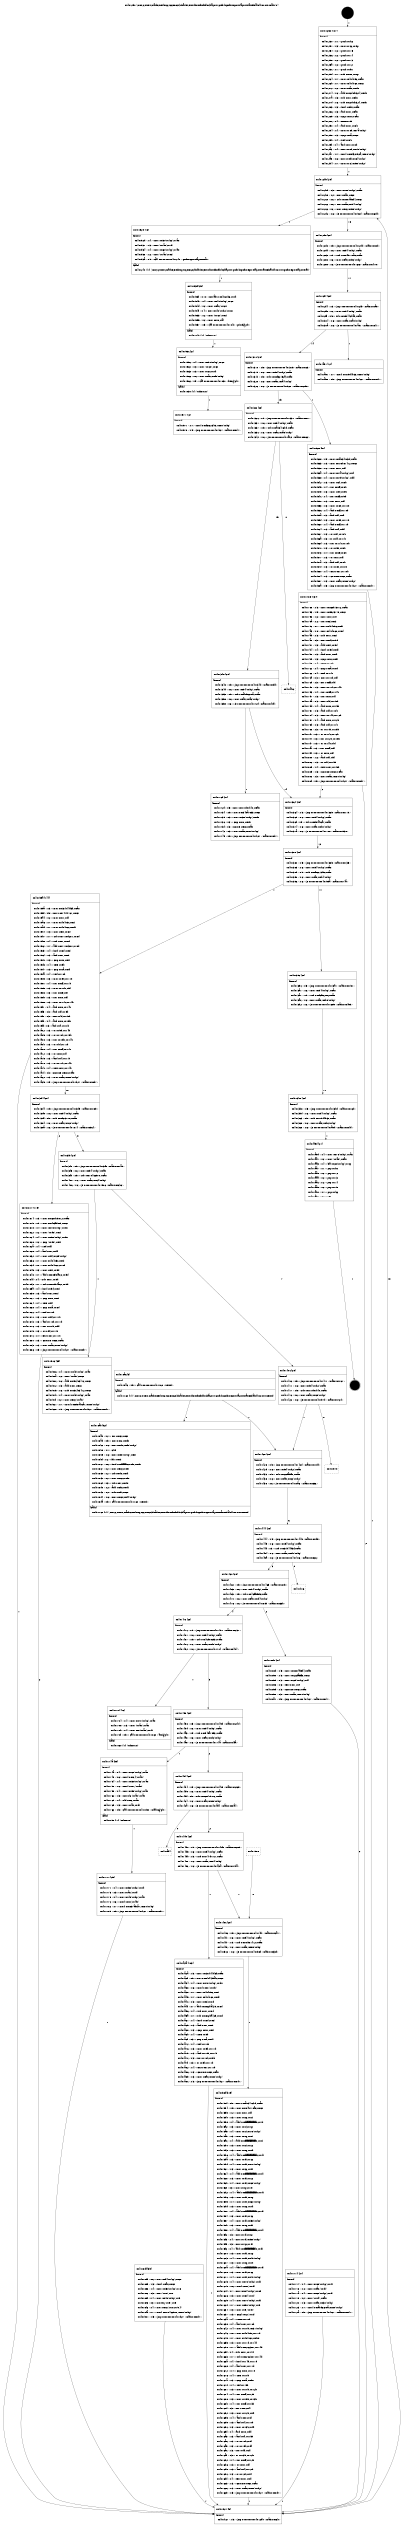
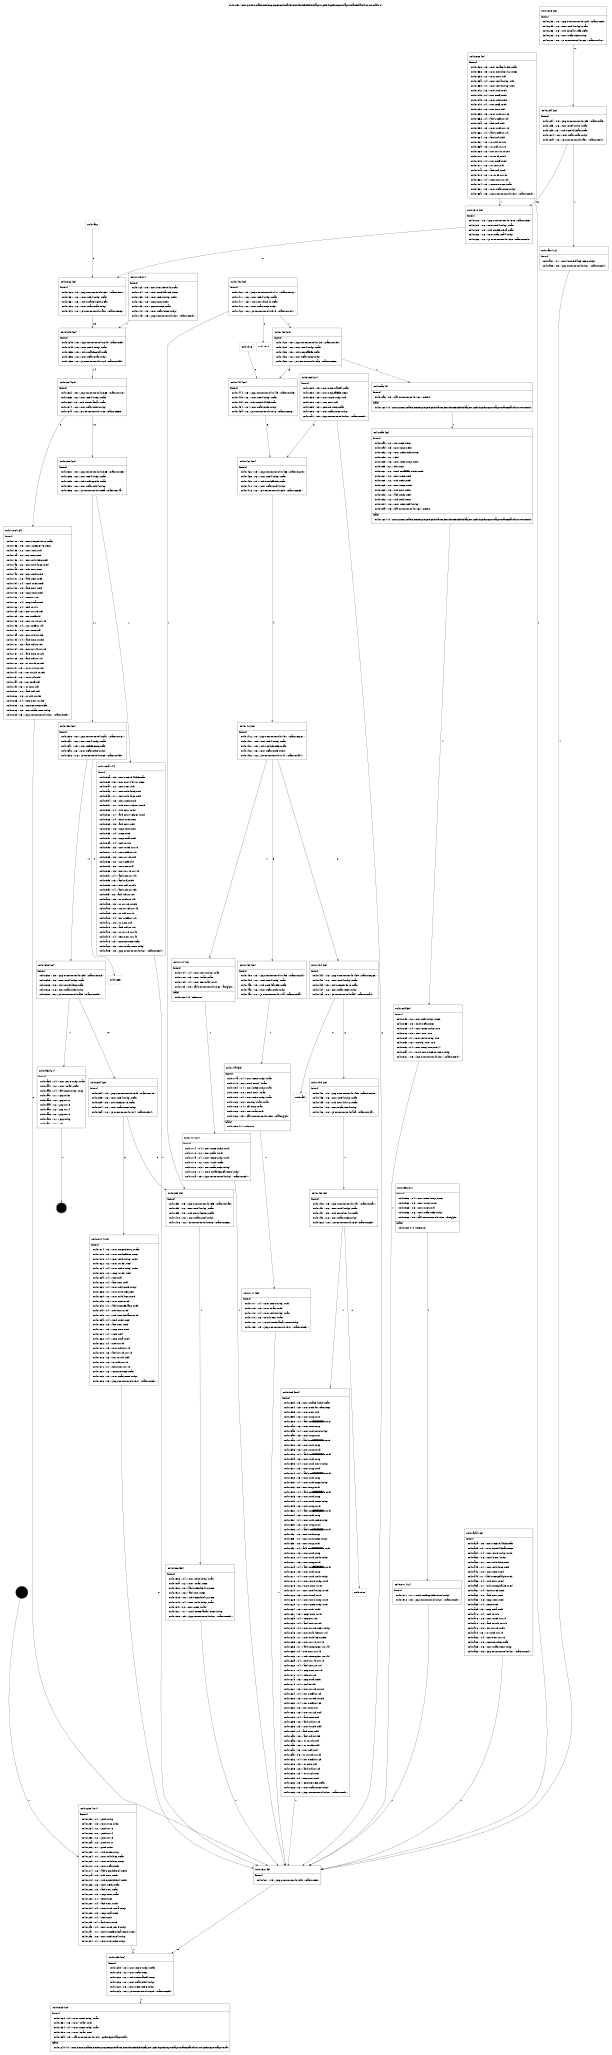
edge "0x4012bb [29]" -> "0x4012d8 [28]": removed, label "18"
node "0x40193f [29]": removed
edge "0x4012f4 [28]" -> "0x401310 [28]": label " 14" -> " 16"
edge "0x401310 [28]" -> "0x40132c [28]": label " 15" -> " 0"
edge "0x401310 [28]" -> "0x40152e [97]": reversed
edge "0x40132c [28]" -> "0x401ab2": reversed
edge "0x401348 [28]" -> "0x40172f [27]": reversed
edge "0x4018ab [52]" -> "0x4018df [39]": added, label "1"
edge "0x40178e [134]" -> "0x401364 [28]": reversed
node "0x4016e9": added
edge "0x401704 [16]" -> "0x401714 [27]": added, label "1"
edge "0x40199a [144]" -> "0x4013d4 [28]": now "0x4013b8 [28]" -> "0x4013d4 [28]"
edge "0x401a91 [12]" -> "0x401b27 [5]": added, label "1"
edge "0x4013f0 [28]" -> "0x40140c [28]": reversed
edge "0x4018a6 [5]" -> "0x401428 [28]": reversed
edge "0x401444 [28]" -> "0x401b16": reversed
edge "0x401460 [28]" -> "0x40188b [27]": reversed
edge "0x401906 [39]" -> "0x401b27 [5]": added, label "1"
edge "0x401971 [12]" -> "0x401b27 [5]": added, label "1"
edge "0x401498 [28]" -> "0x4014b4 [28]": now "0x40147c [28]" -> "0x4014b4 [28]"
edge "0x401508" -> "0x4014ec [28]": reversed
edge "0x4014d0 [28]" -> "0x401a2a [103]": removed, label "1"
